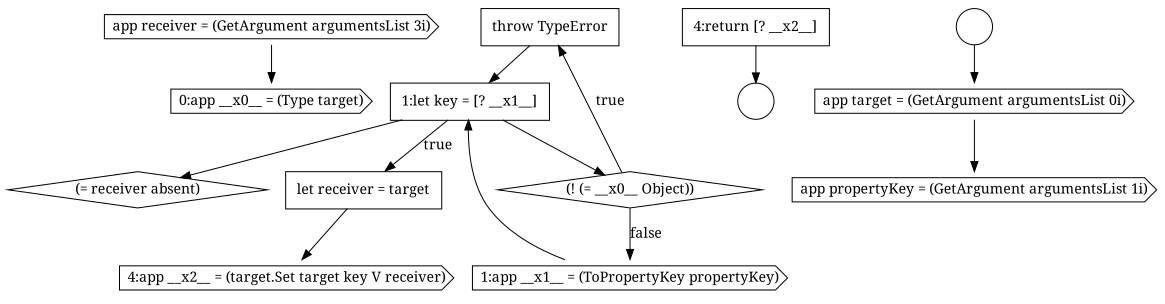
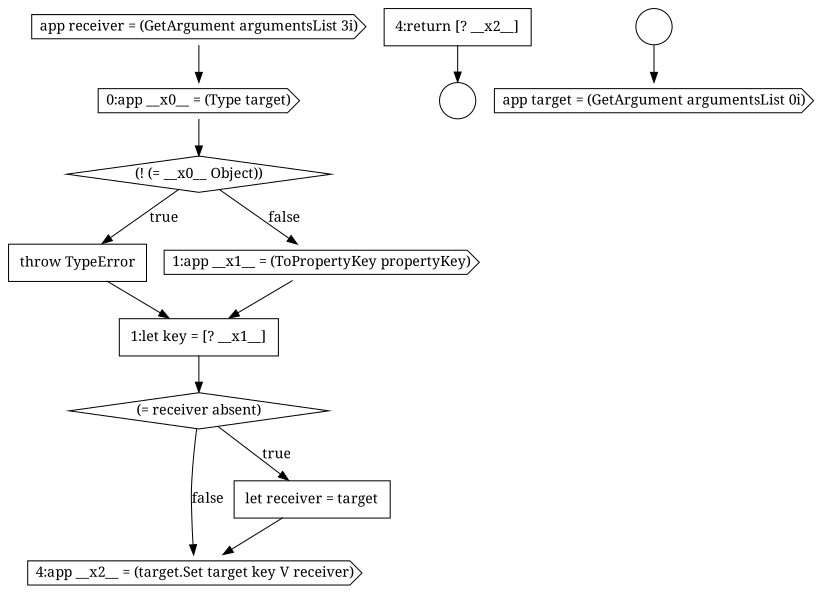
edge "1:let key = [? __x1__]" -> "let receiver = target": now "(= receiver absent)" -> "let receiver = target"
edge "1:let key = [? __x1__]" -> "(! (= __x0__ Object))": now "0:app __x0__ = (Type target)" -> "(! (= __x0__ Object))"
node "app propertyKey = (GetArgument argumentsList 1i)": removed
edge "(= receiver absent)" -> "4:app __x2__ = (target.Set target key V receiver)": added, label "false"
